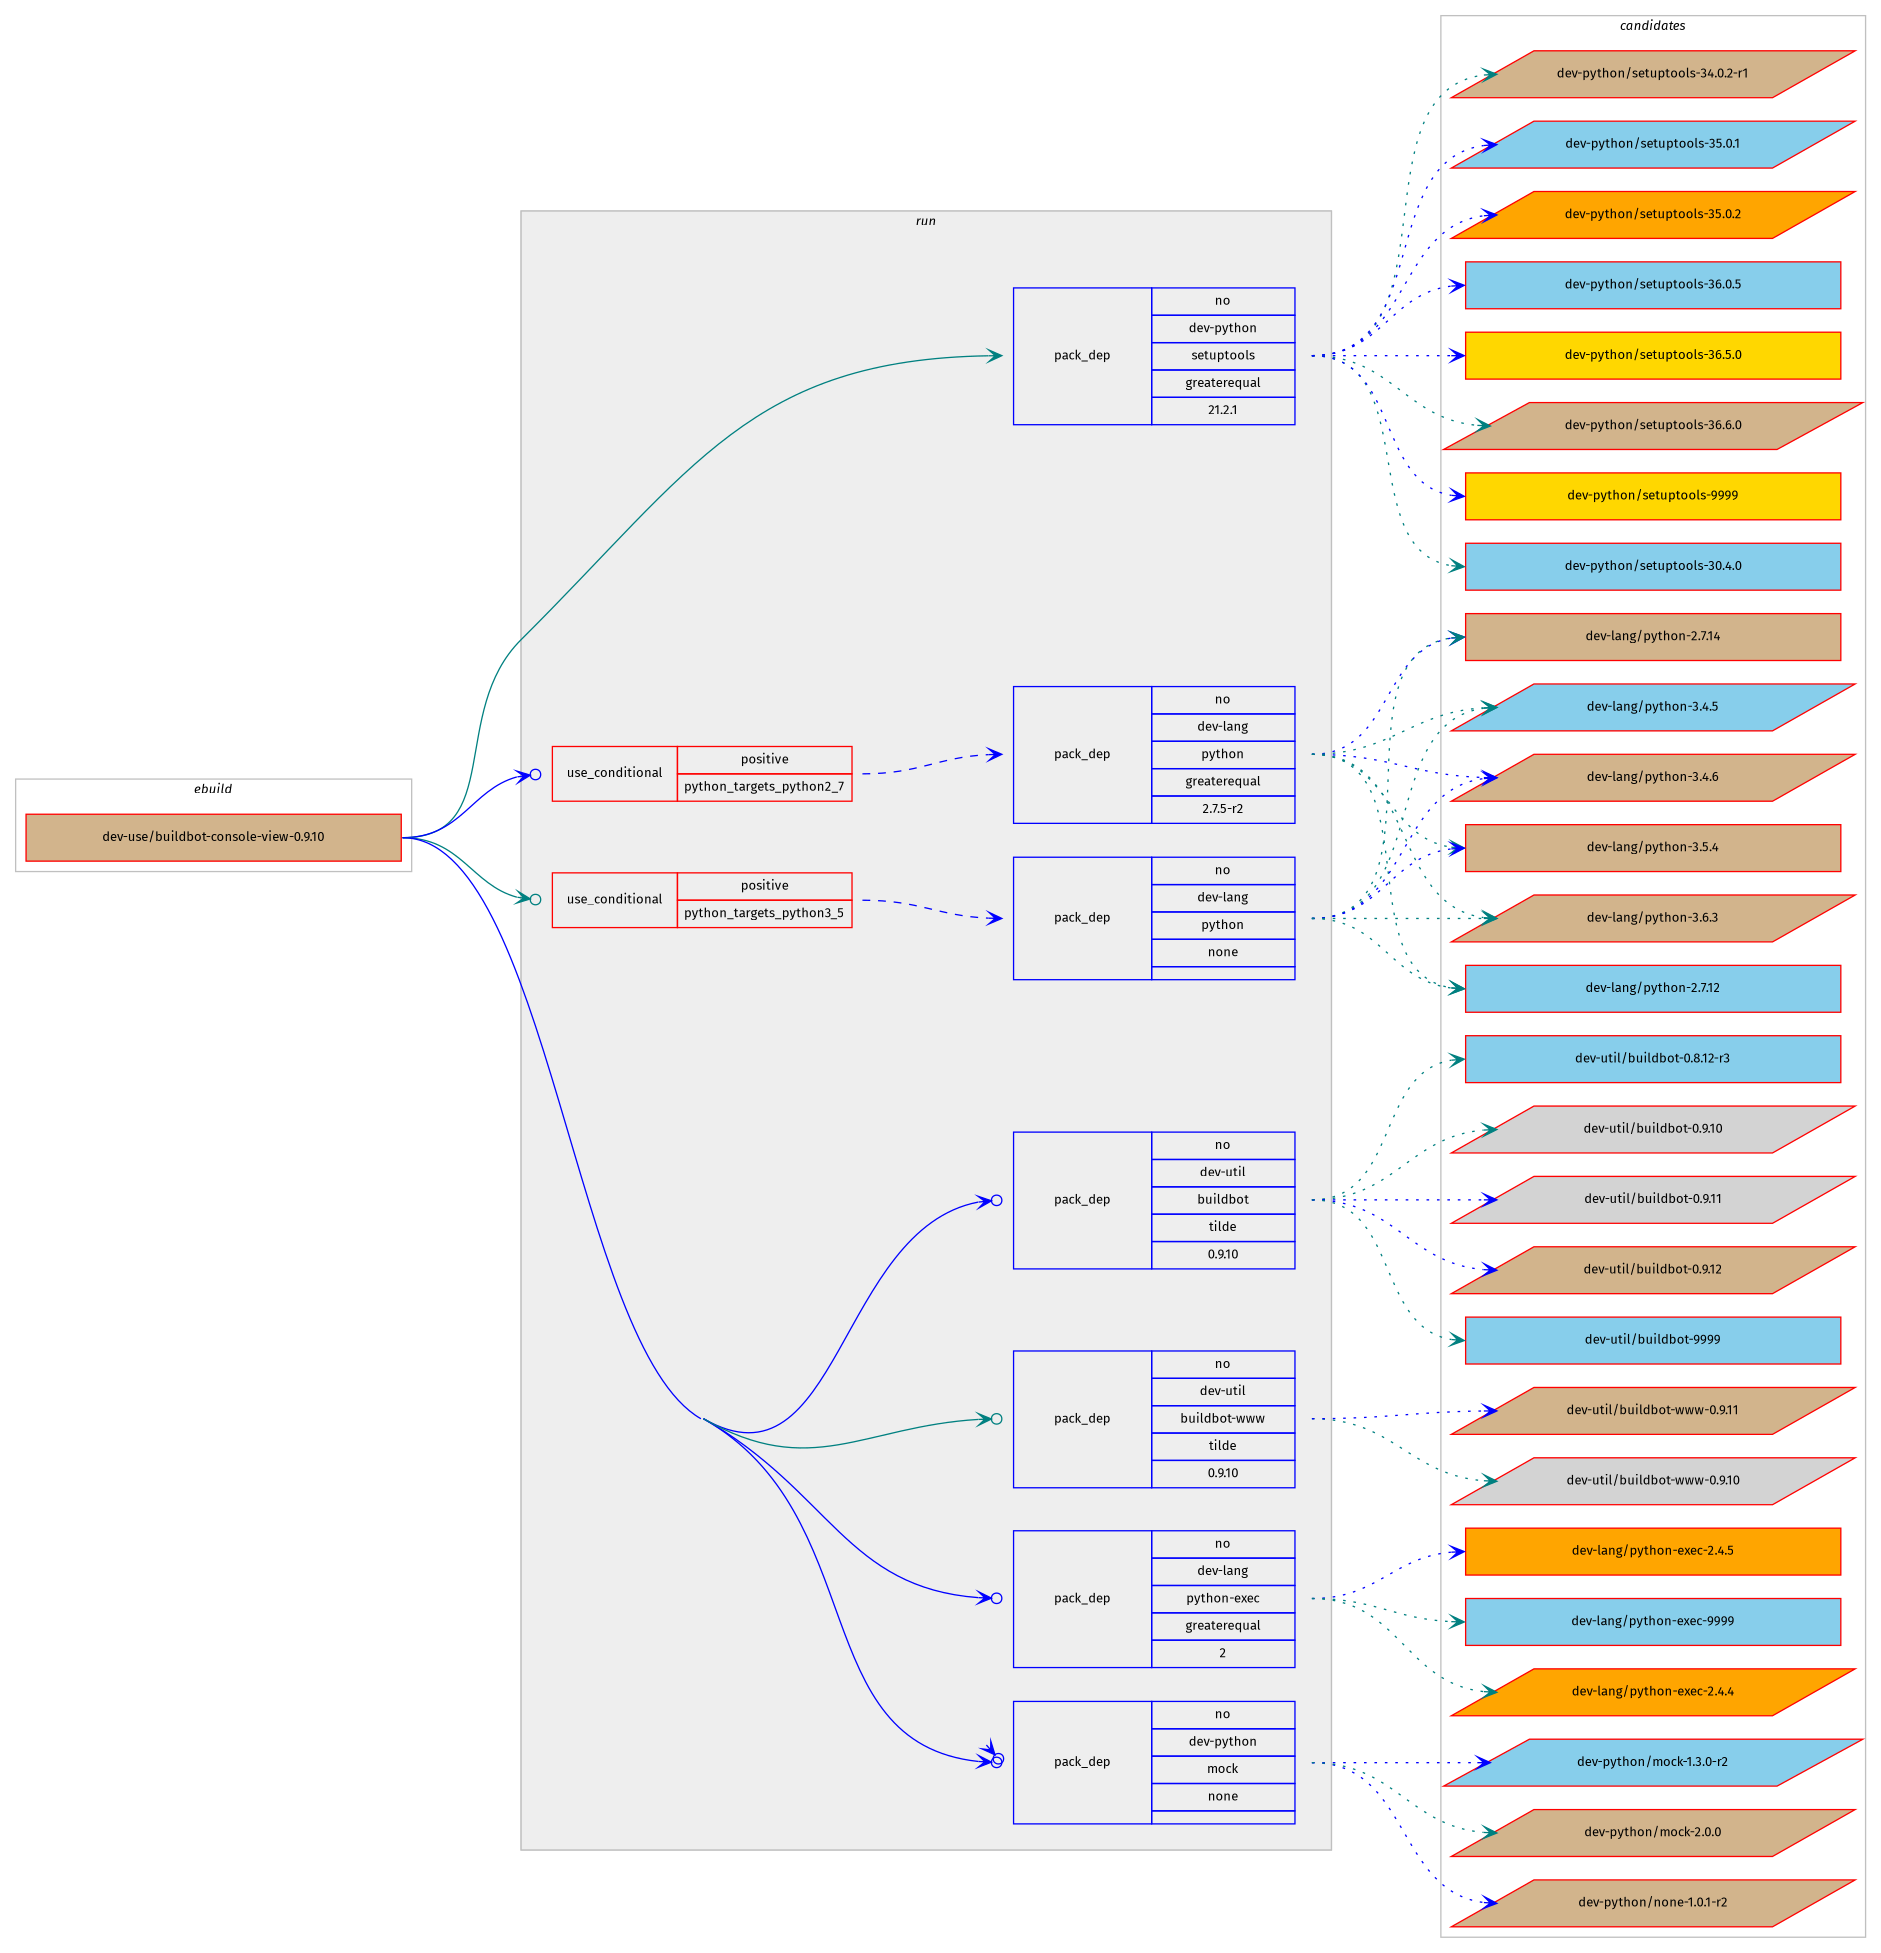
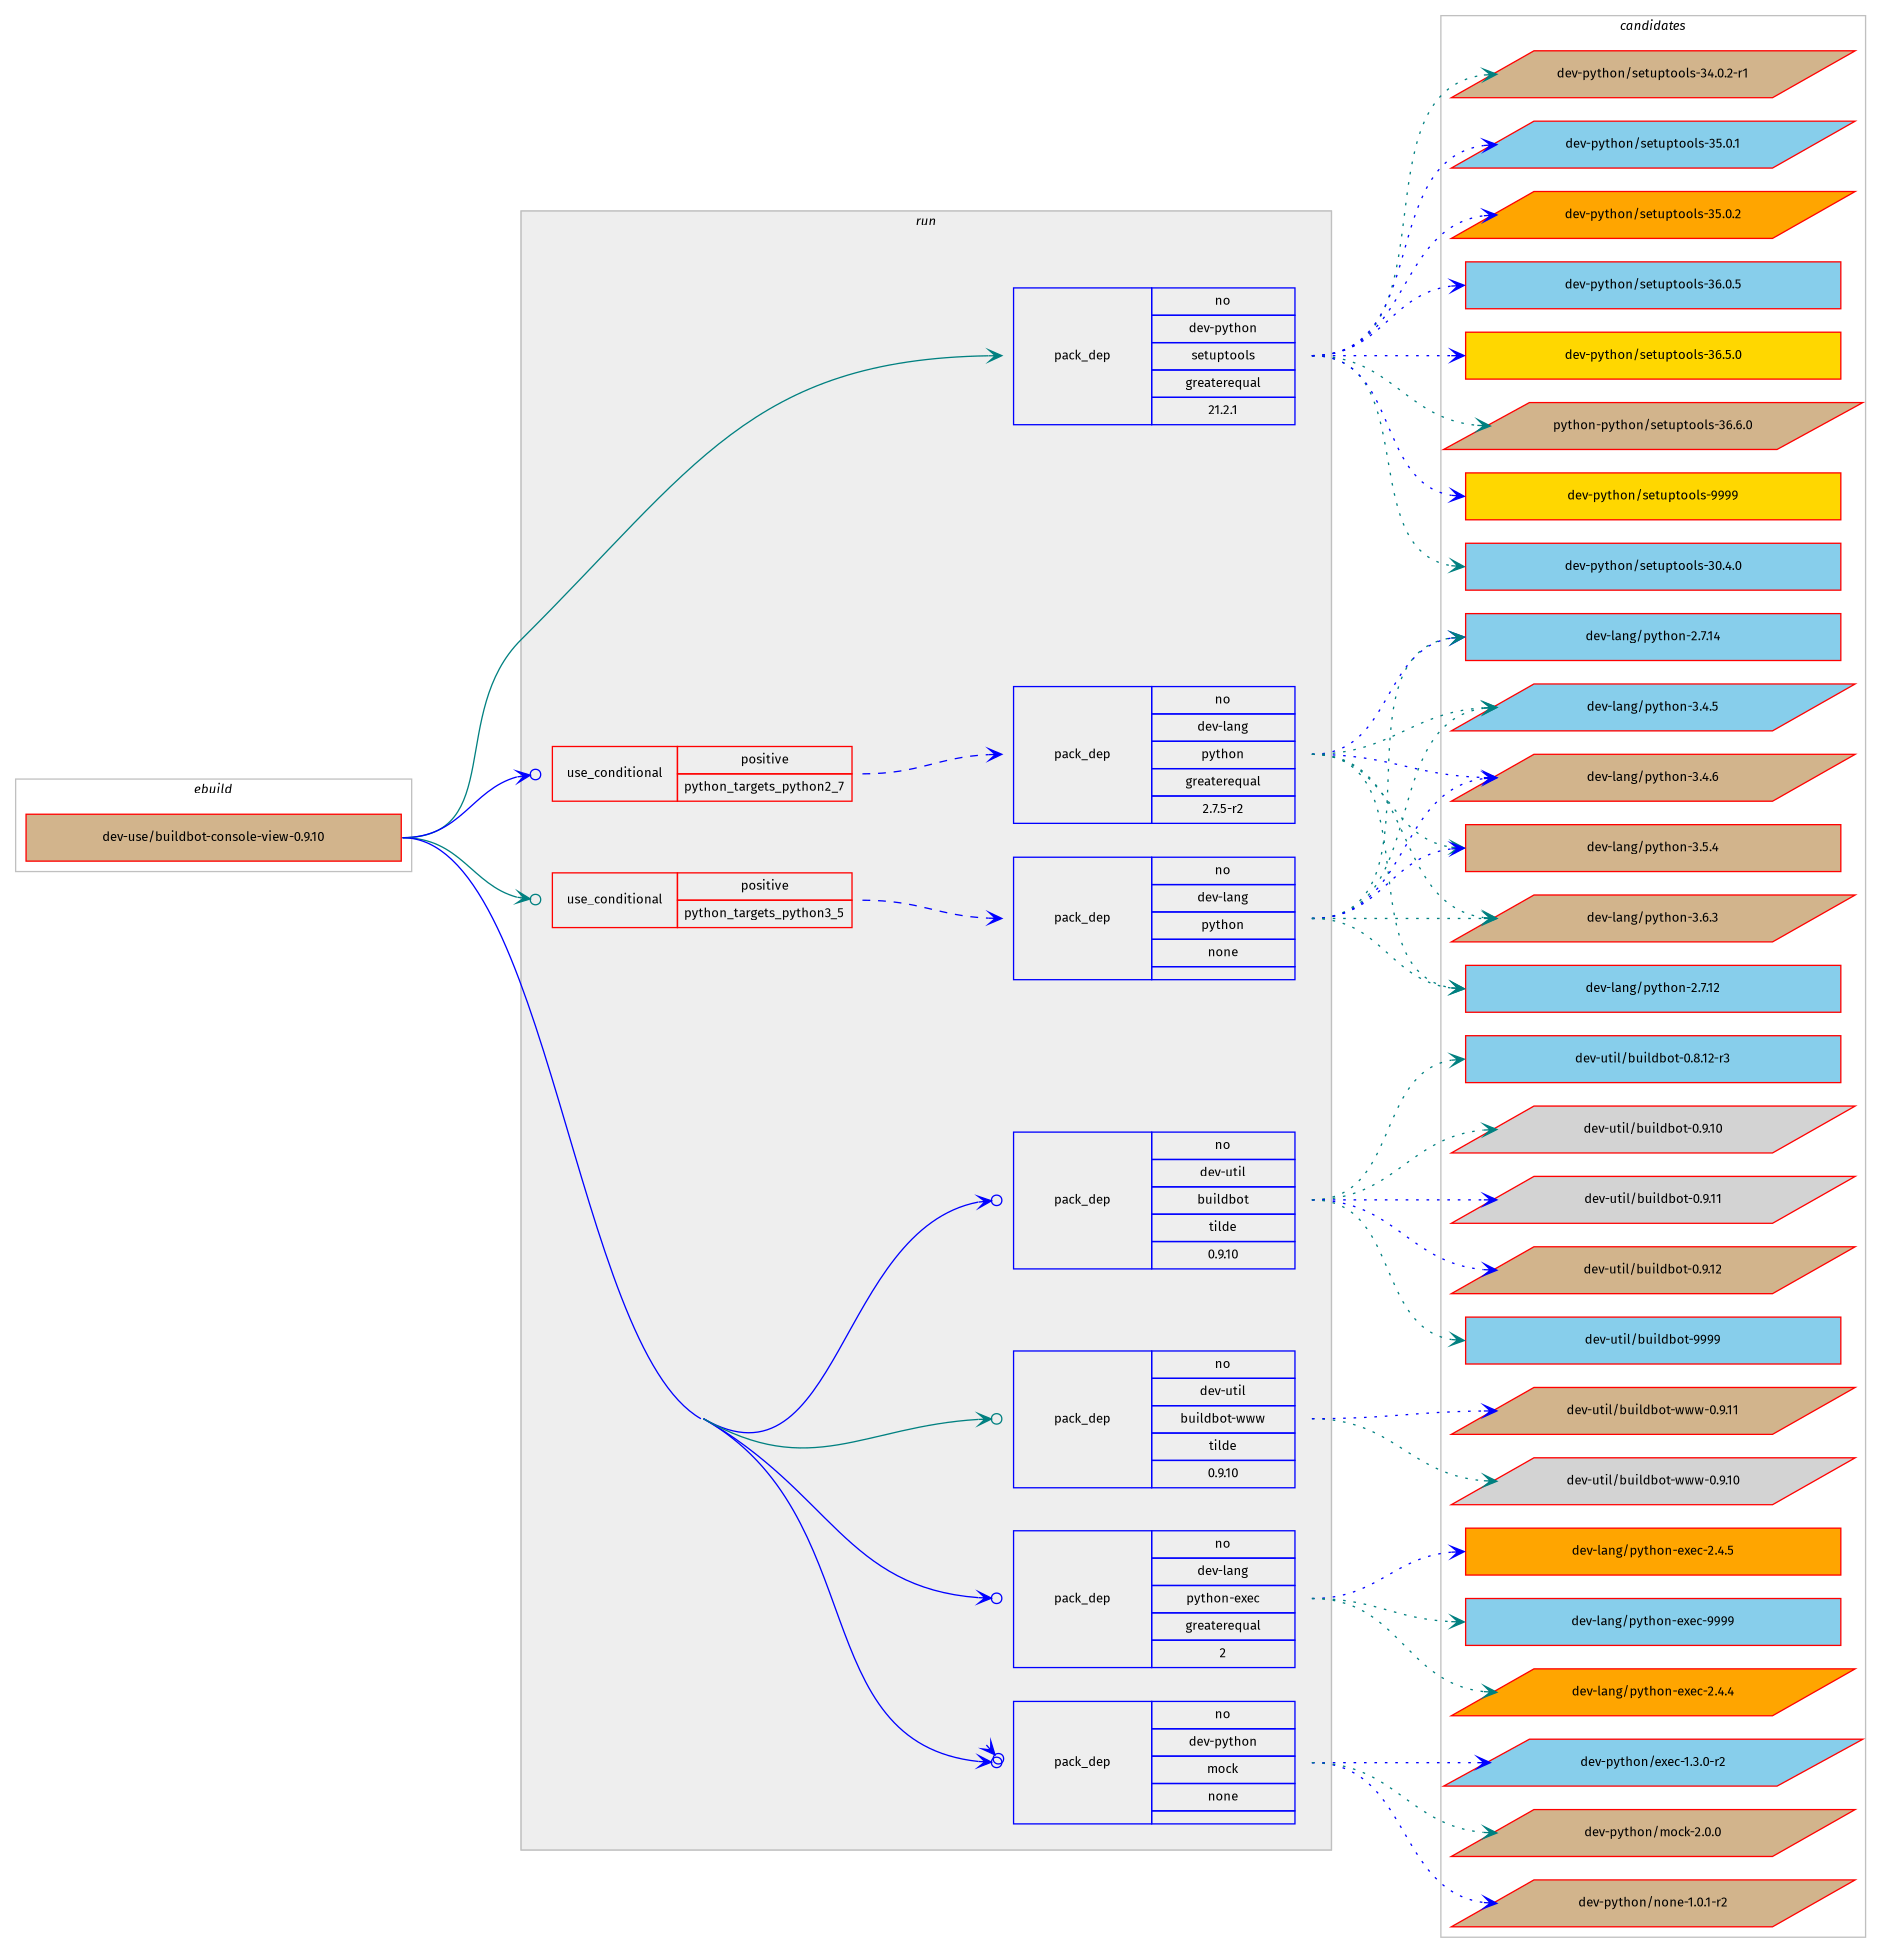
node "dev-python/setuptools-36.6.0": label "dev-python/setuptools-36.6.0" -> "python-python/setuptools-36.6.0"
node "dev-lang/python-2.7.14": fillcolor tan -> skyblue
node "dev-python/mock-1.3.0-r2": label "dev-python/mock-1.3.0-r2" -> "dev-python/exec-1.3.0-r2"
